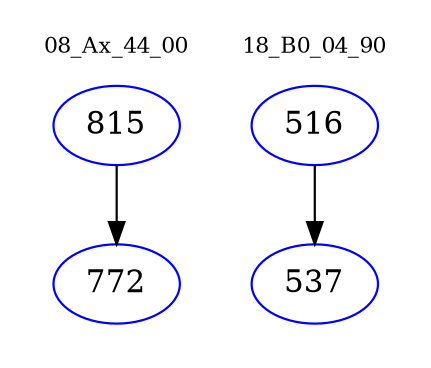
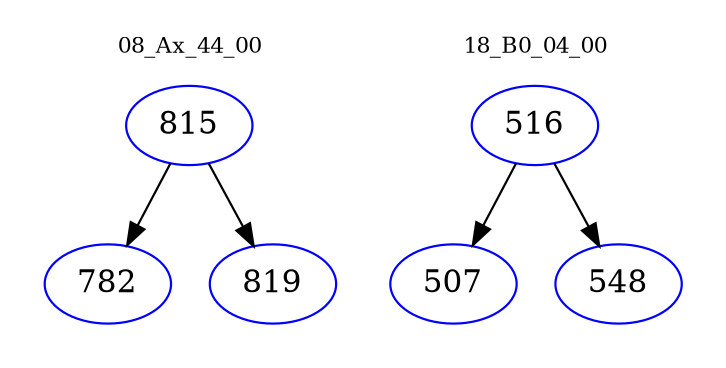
cluster "18_B0_04_90": label "18_B0_04_90" -> "18_B0_04_00"
node "772": label "772" -> "782"
node "819": added
node "537": label "537" -> "507"
node "548": added
